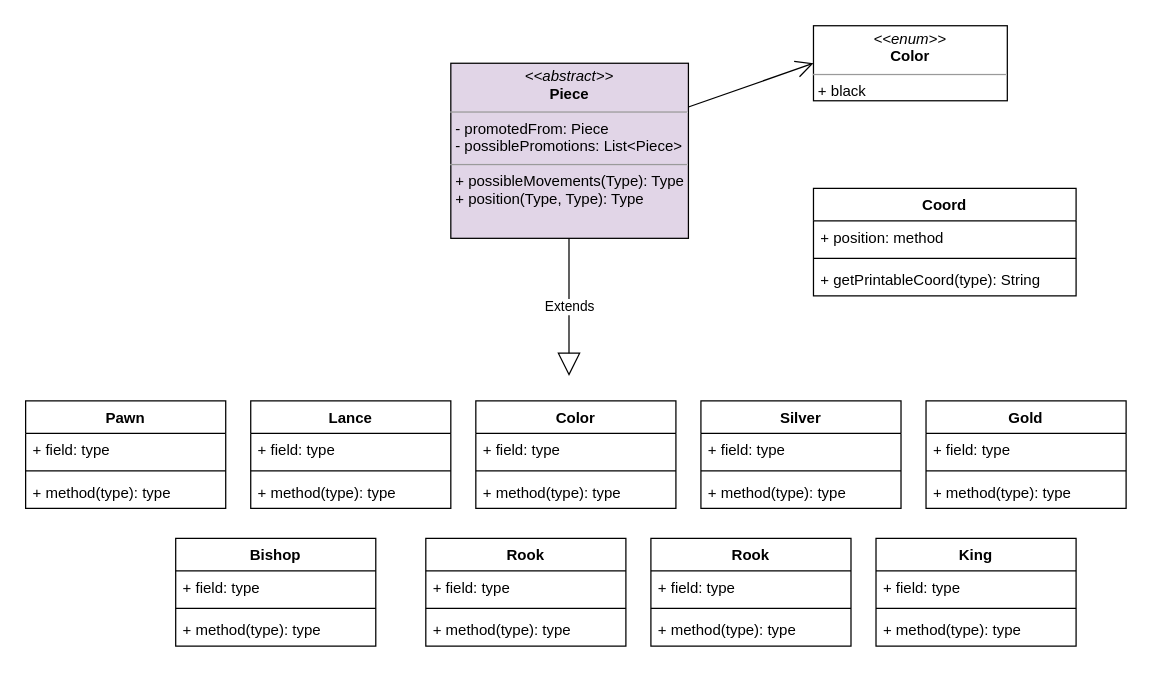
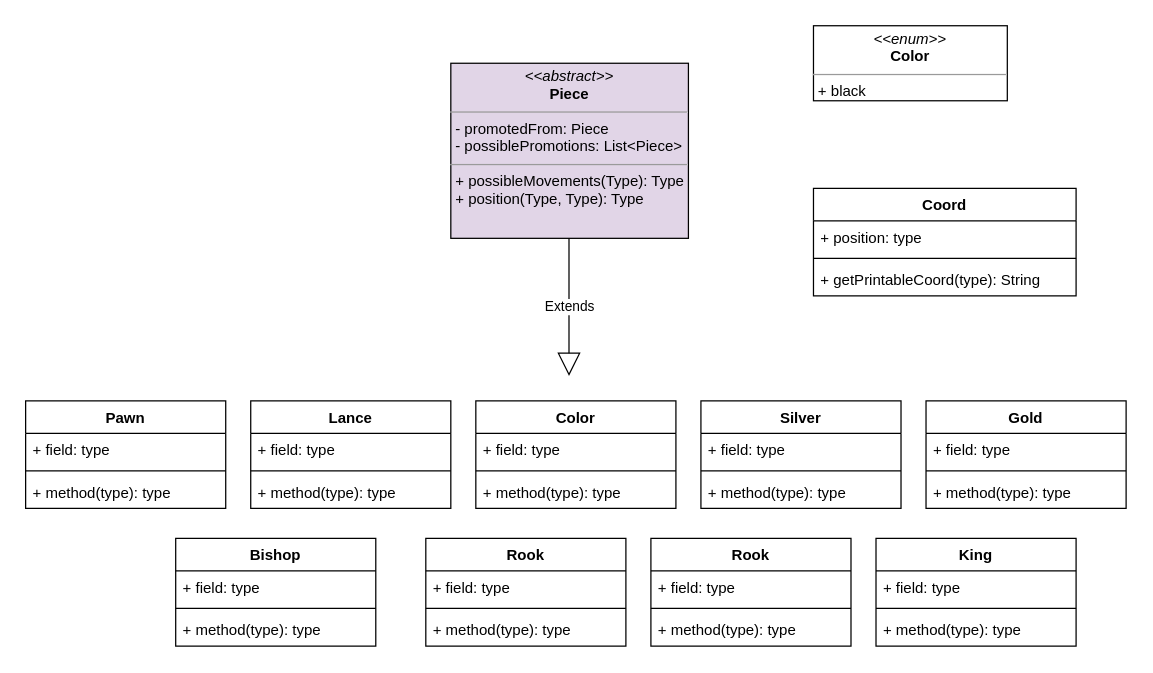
edge "<<abstract>> Piece - promotedFrom: Piece - possiblePromotions: List<Piece> + possibleMovements(Type): Type + position(Type, Type): Type" -> "<<enum>> Color + black + white": removed
node "+ position: method": label "+ position: method" -> "+ position: type"
